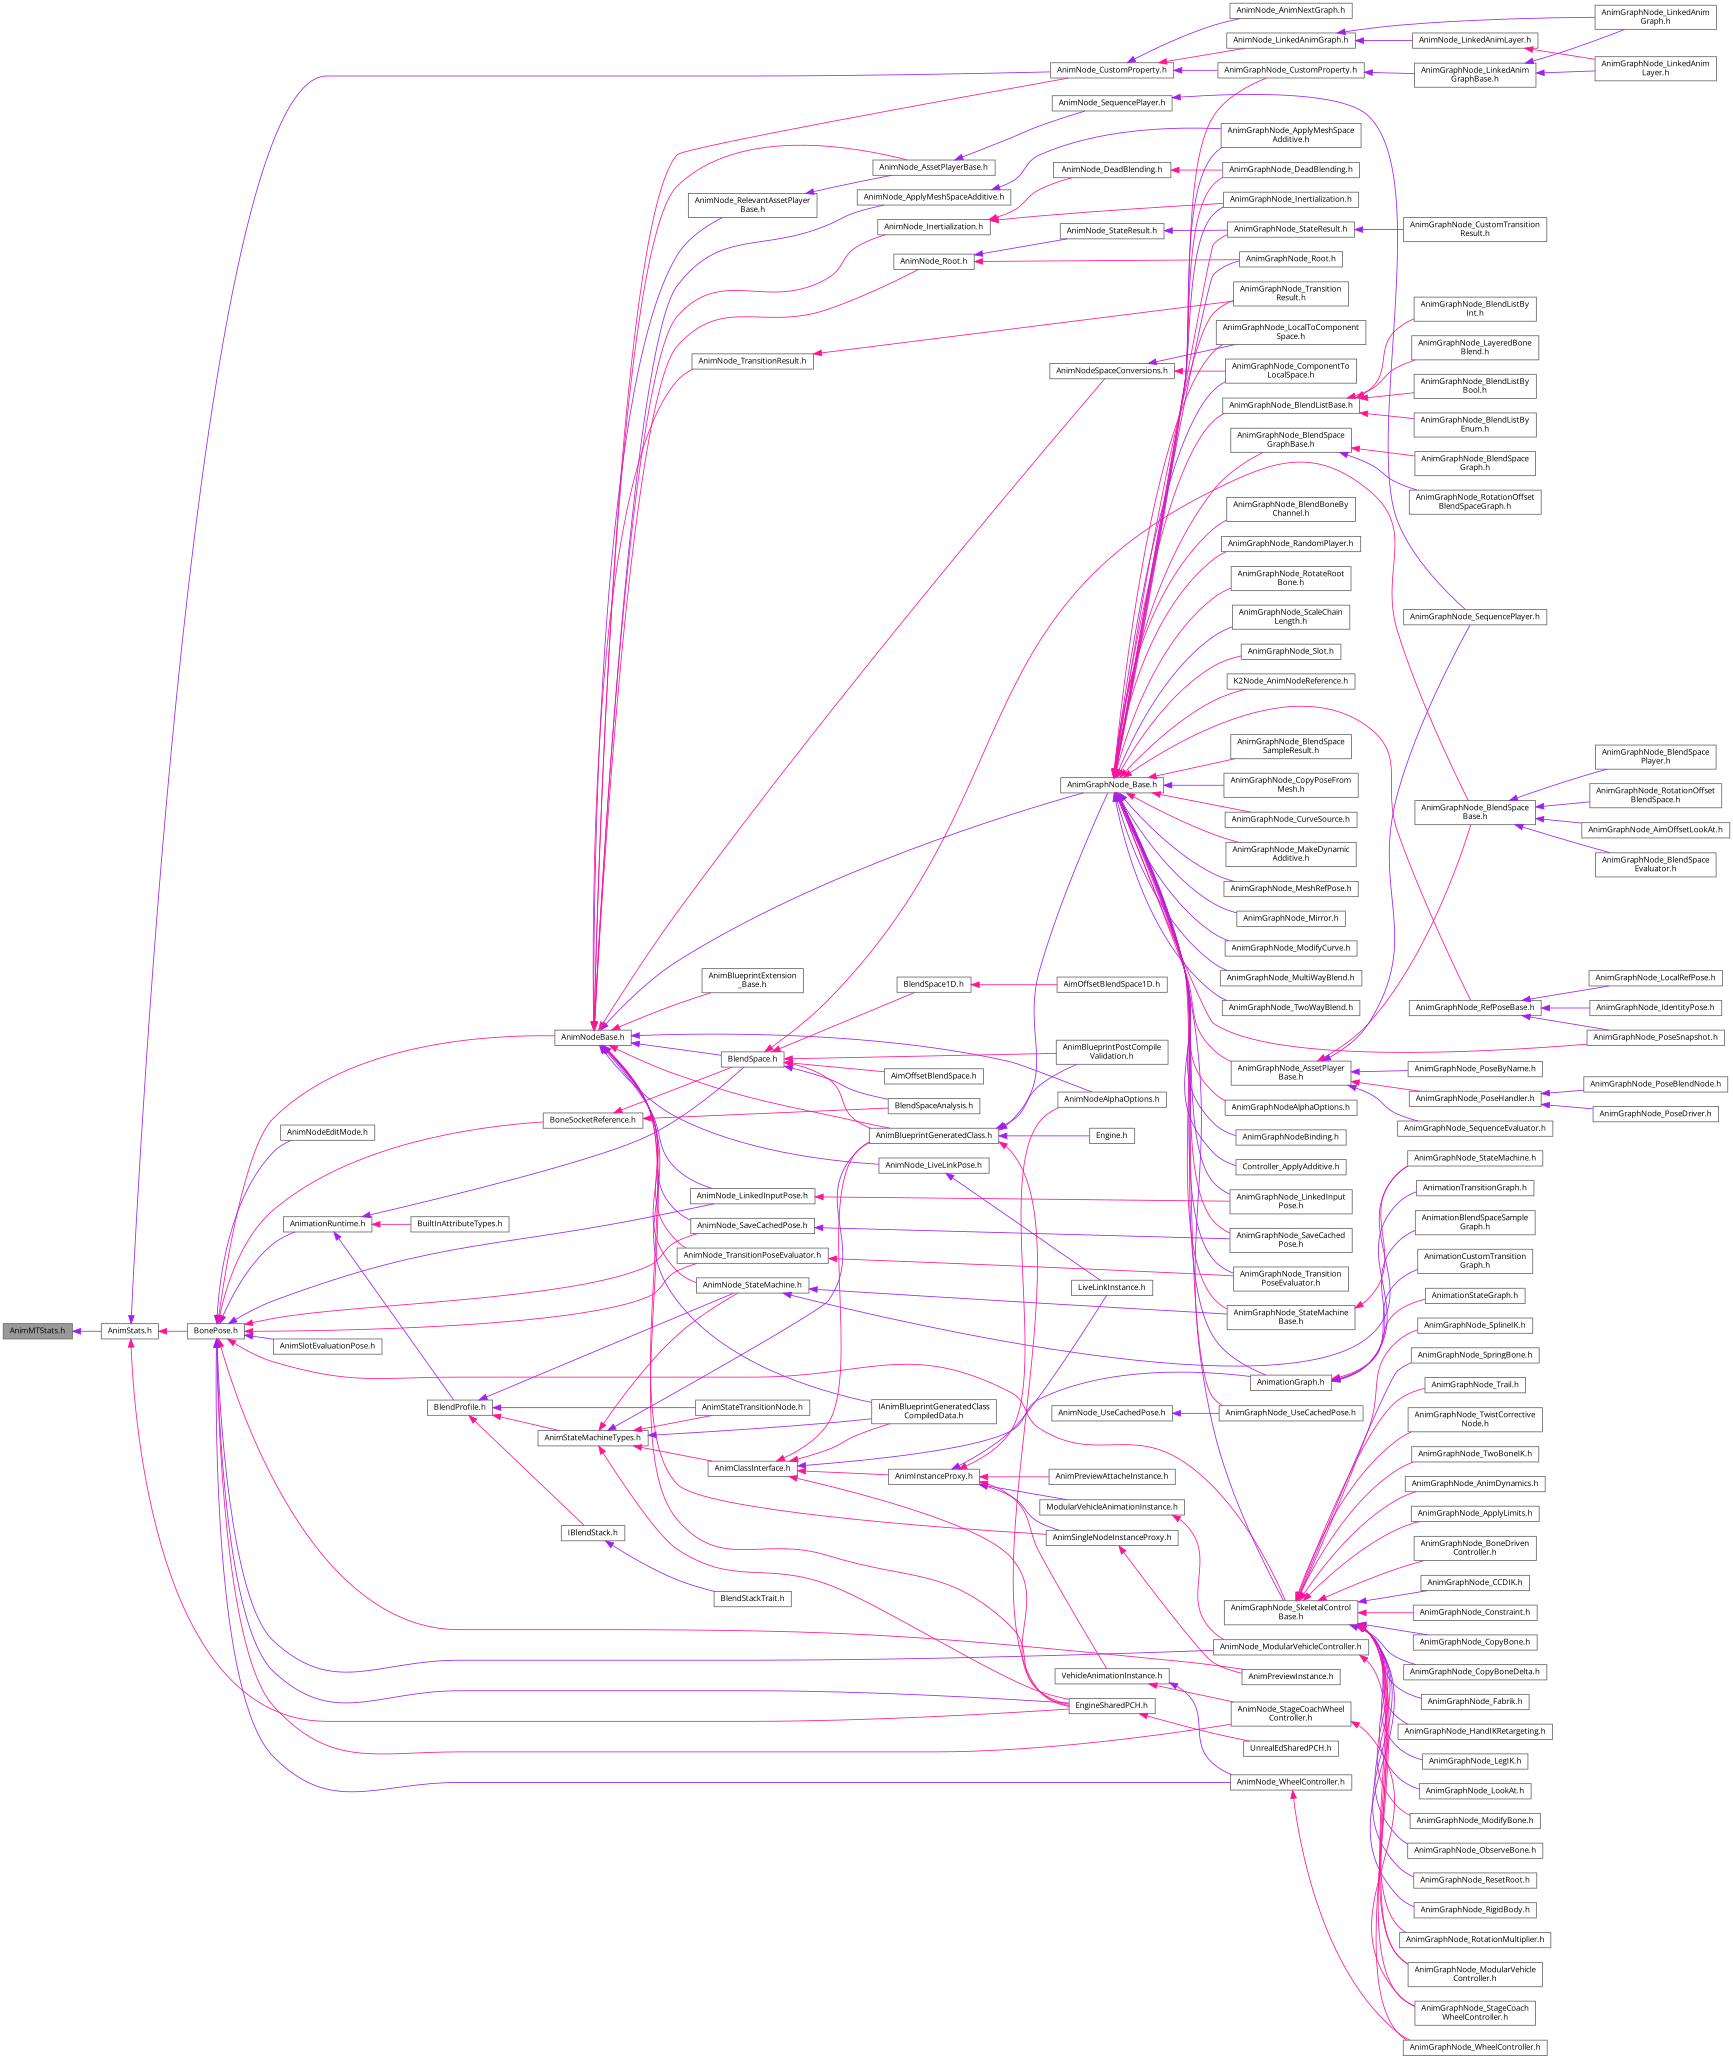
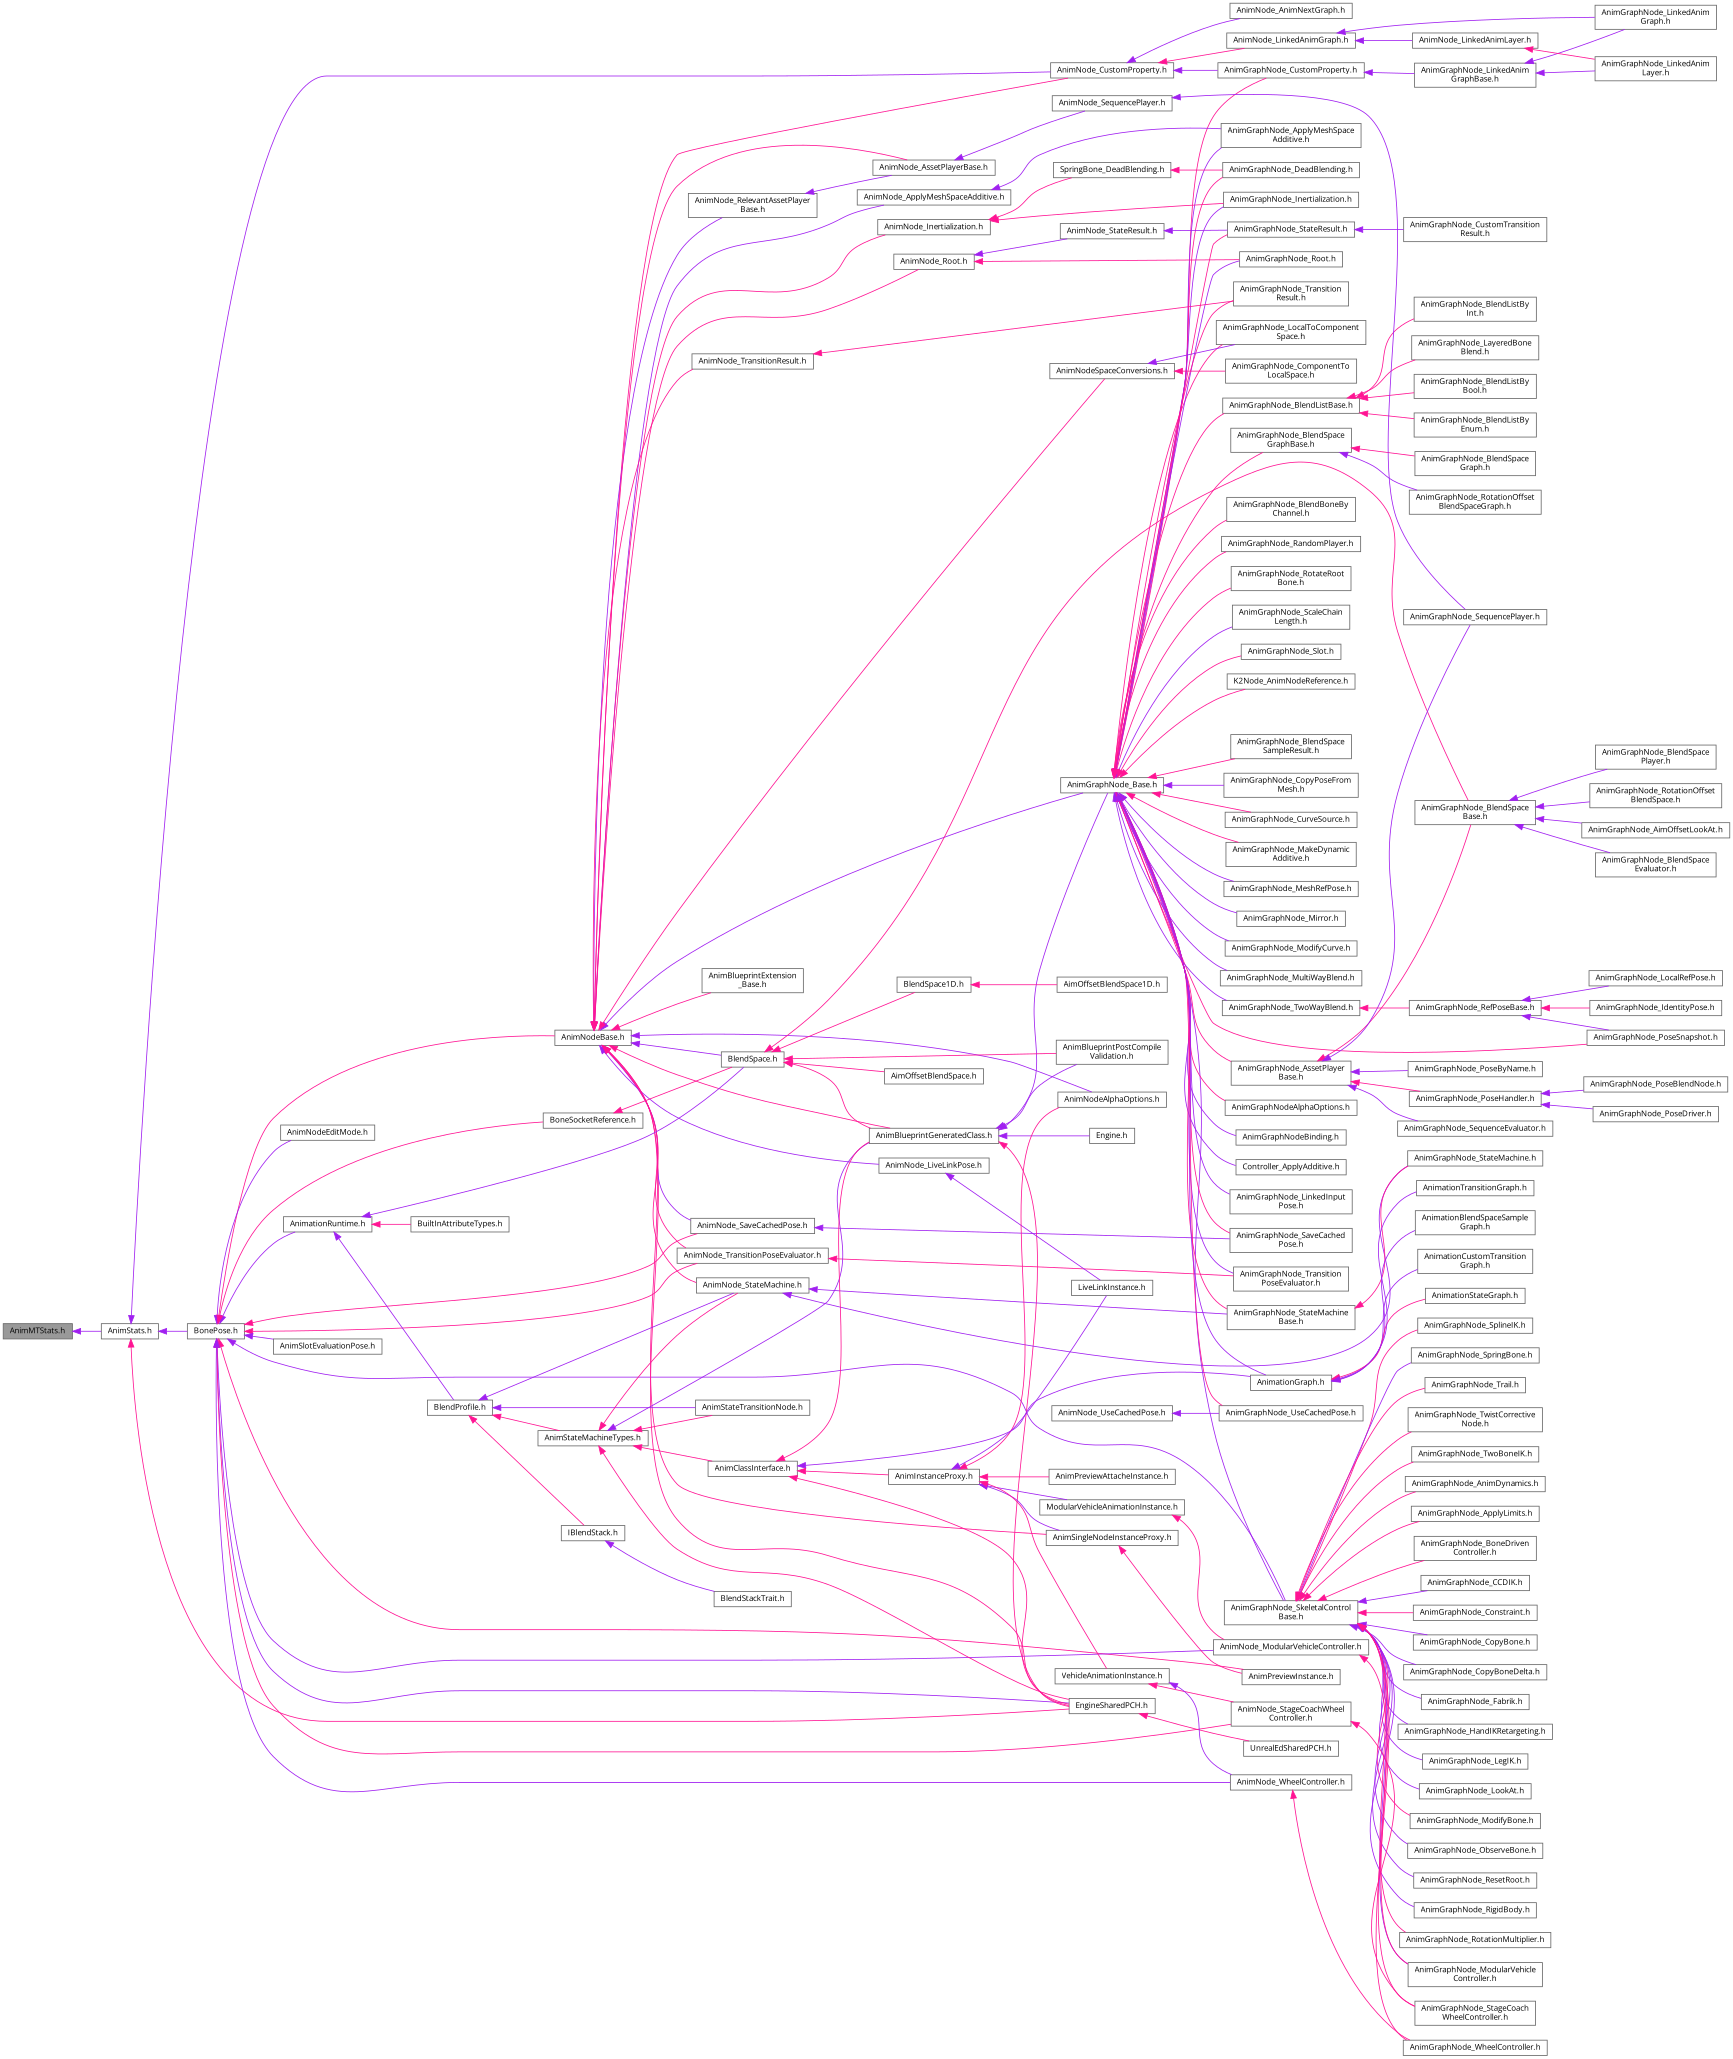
node "AnimNode_DeadBlending.h": label "AnimNode_DeadBlending.h" -> "SpringBone_DeadBlending.h"
edge "AnimGraphNode_ComponentTo LocalSpace.h" -> "AnimGraphNode_Base.h": removed
edge "AnimGraphNode_RefPoseBase.h" -> "AnimGraphNode_Base.h": now "AnimGraphNode_RefPoseBase.h" -> "AnimGraphNode_TwoWayBlend.h"
edge "AnimGraphNode_IdentityPose.h" -> "AnimGraphNode_RefPoseBase.h": color purple -> deeppink
node "BlendSpaceAnalysis.h": removed
node "AnimNode_LinkedInputPose.h": removed
edge "BonePose.h" -> "AnimStats.h": color deeppink -> purple
edge "AnimGraphNode_SkeletalControl Base.h" -> "BonePose.h": color deeppink -> purple
node "IAnimBlueprintGeneratedClass CompiledData.h": removed
edge "AnimGraphNode_ModularVehicle Controller.h" -> "AnimGraphNode_SkeletalControl Base.h": color deeppink -> purple
